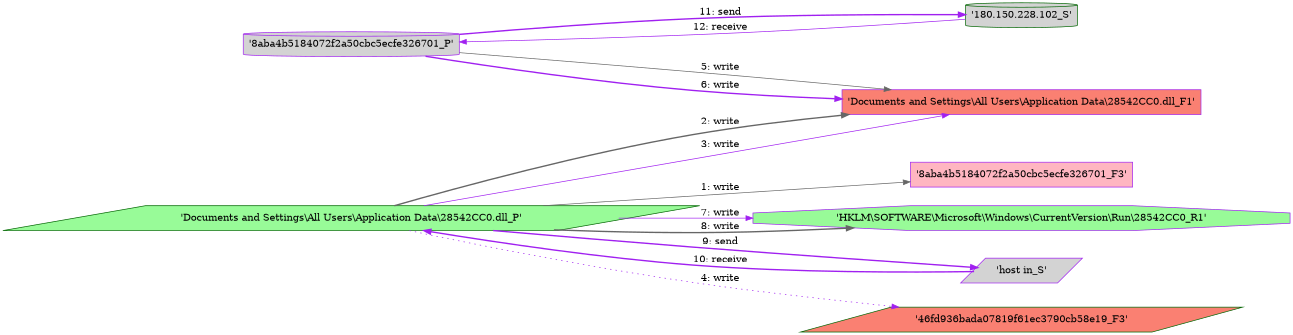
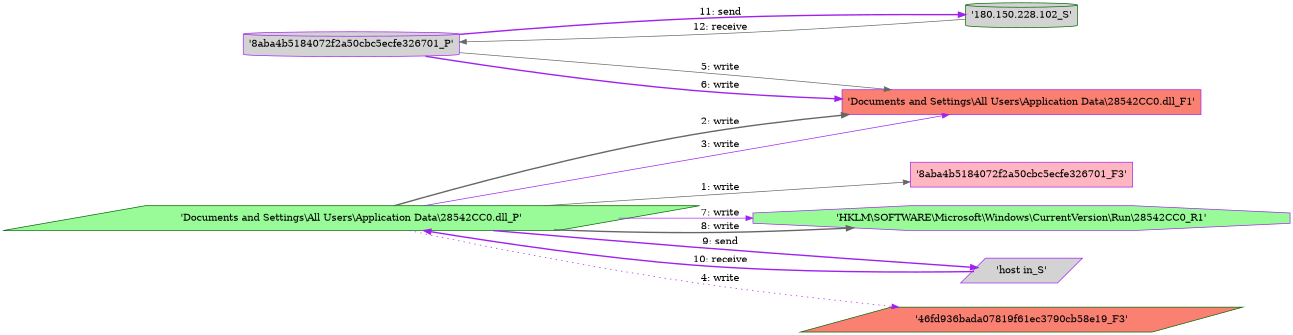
edge "'180.150.228.102_S'" -> "'8aba4b5184072f2a50cbc5ecfe326701_P'": color purple -> gray40
